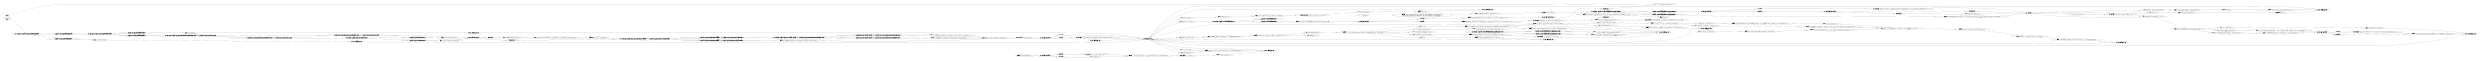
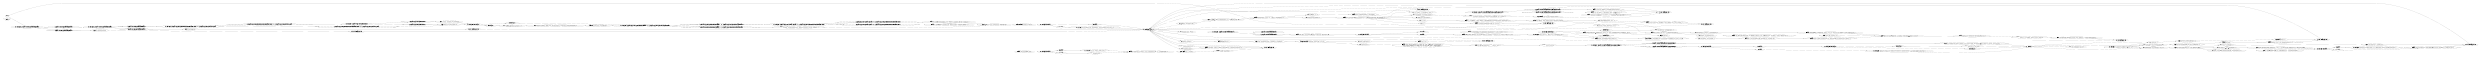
node "Eugene: “听着，你到底想从我们这里得到什么？现在真的很困难。”": added
node "Eugene: “提比乌斯？他可不愿意跟我们扯上关系。提图斯因为*这档事*巴结他好多年了。”": removed
